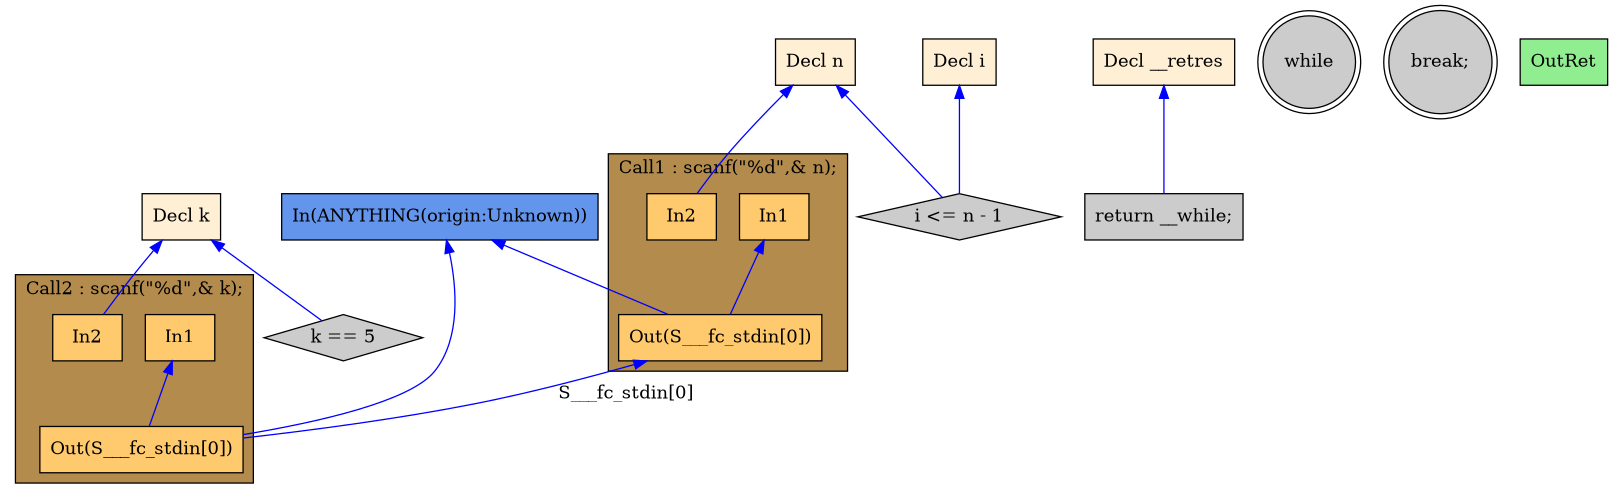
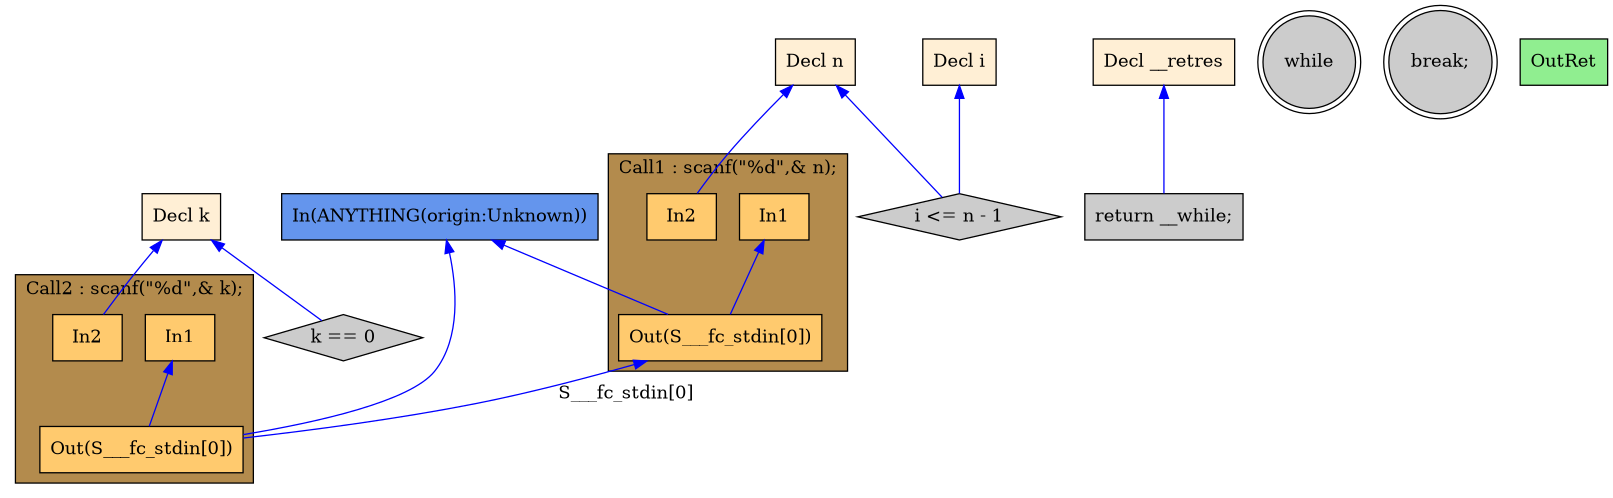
node "k == 5": label "k == 5" -> "k == 0"
